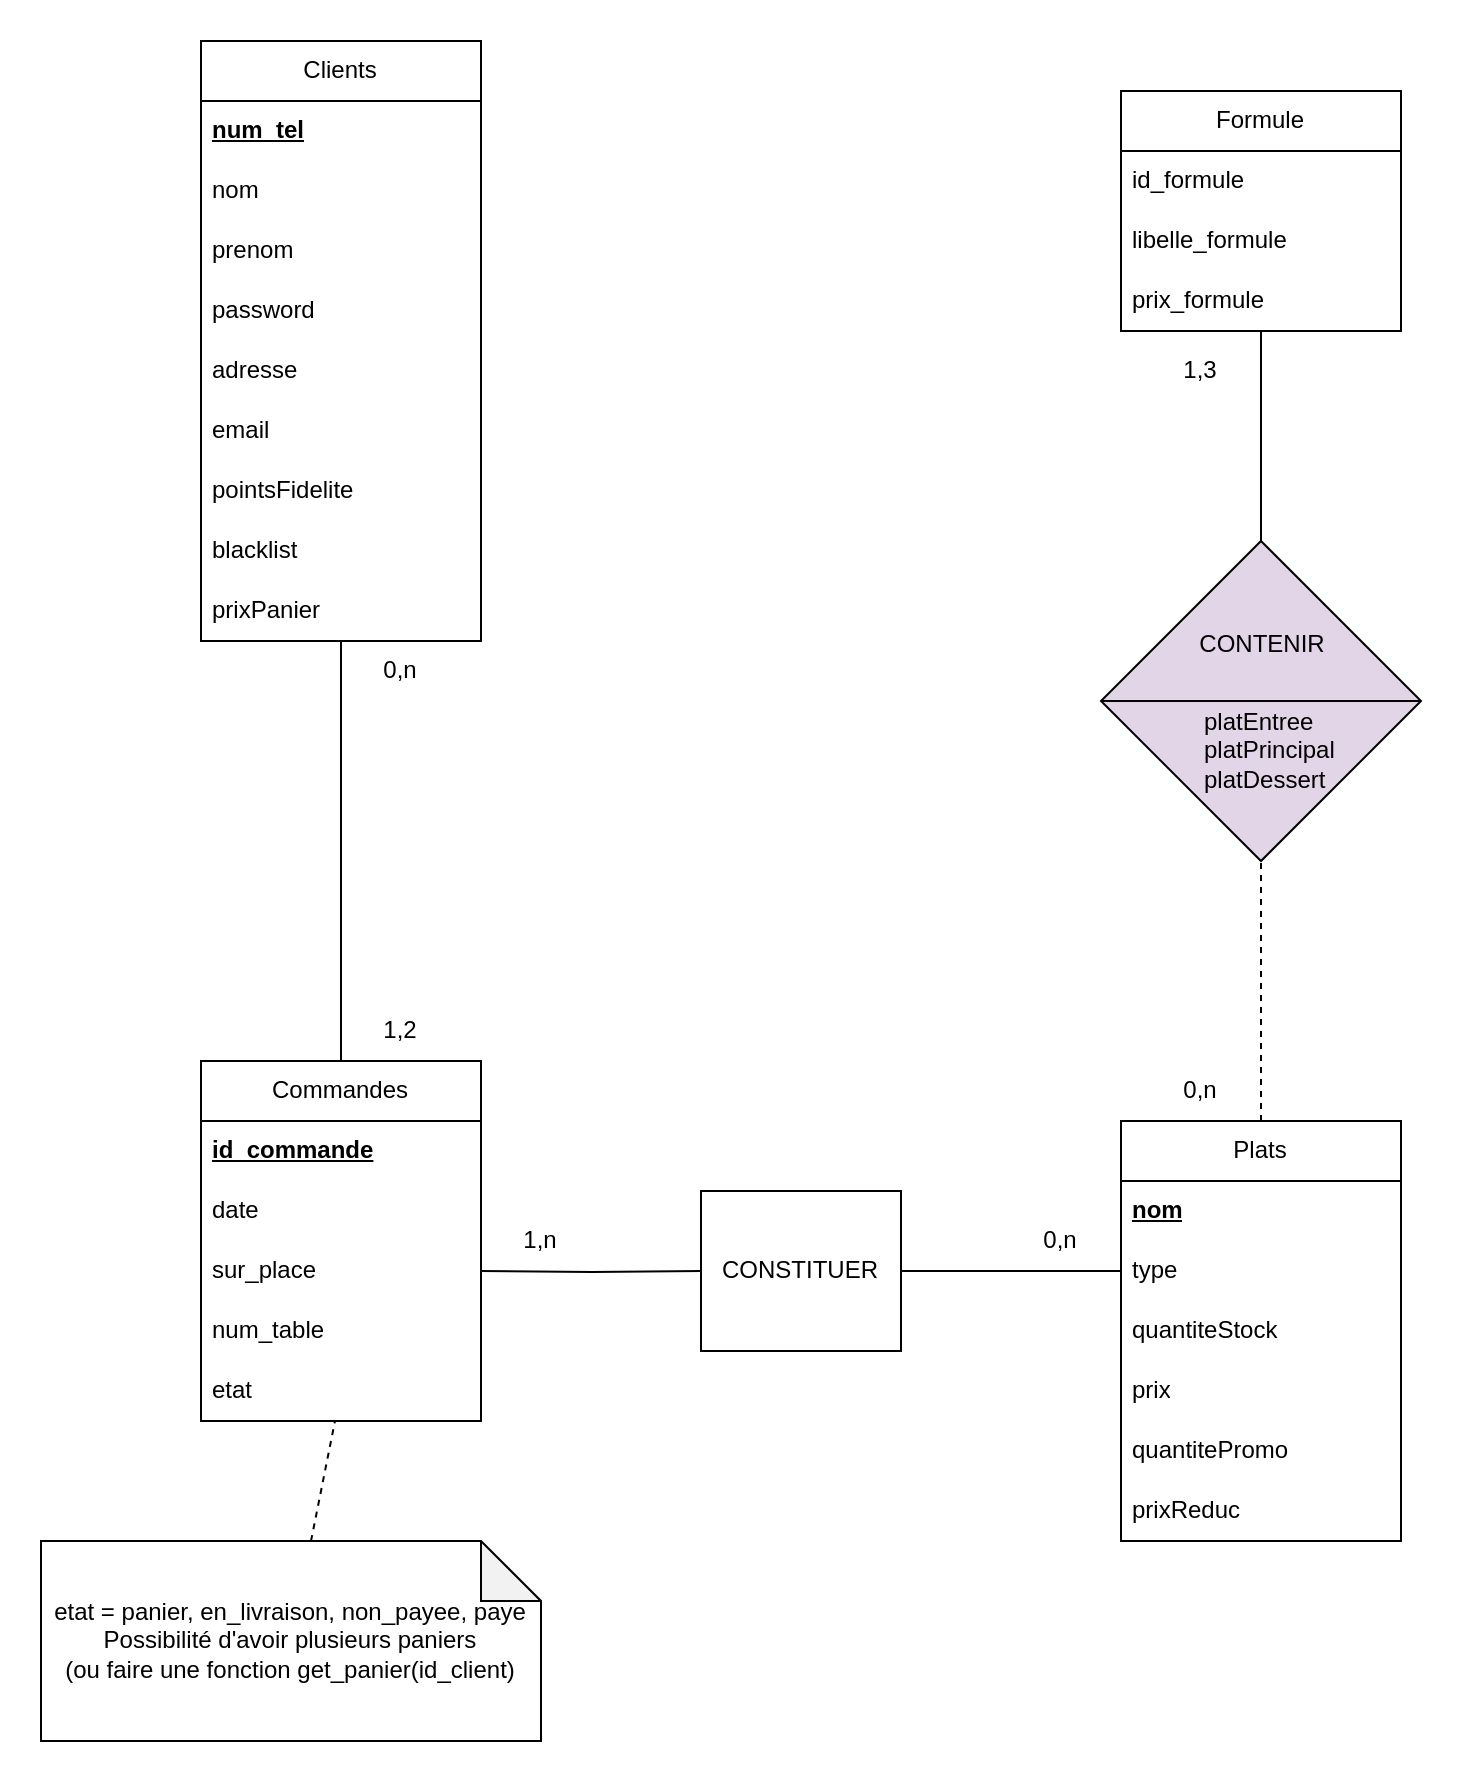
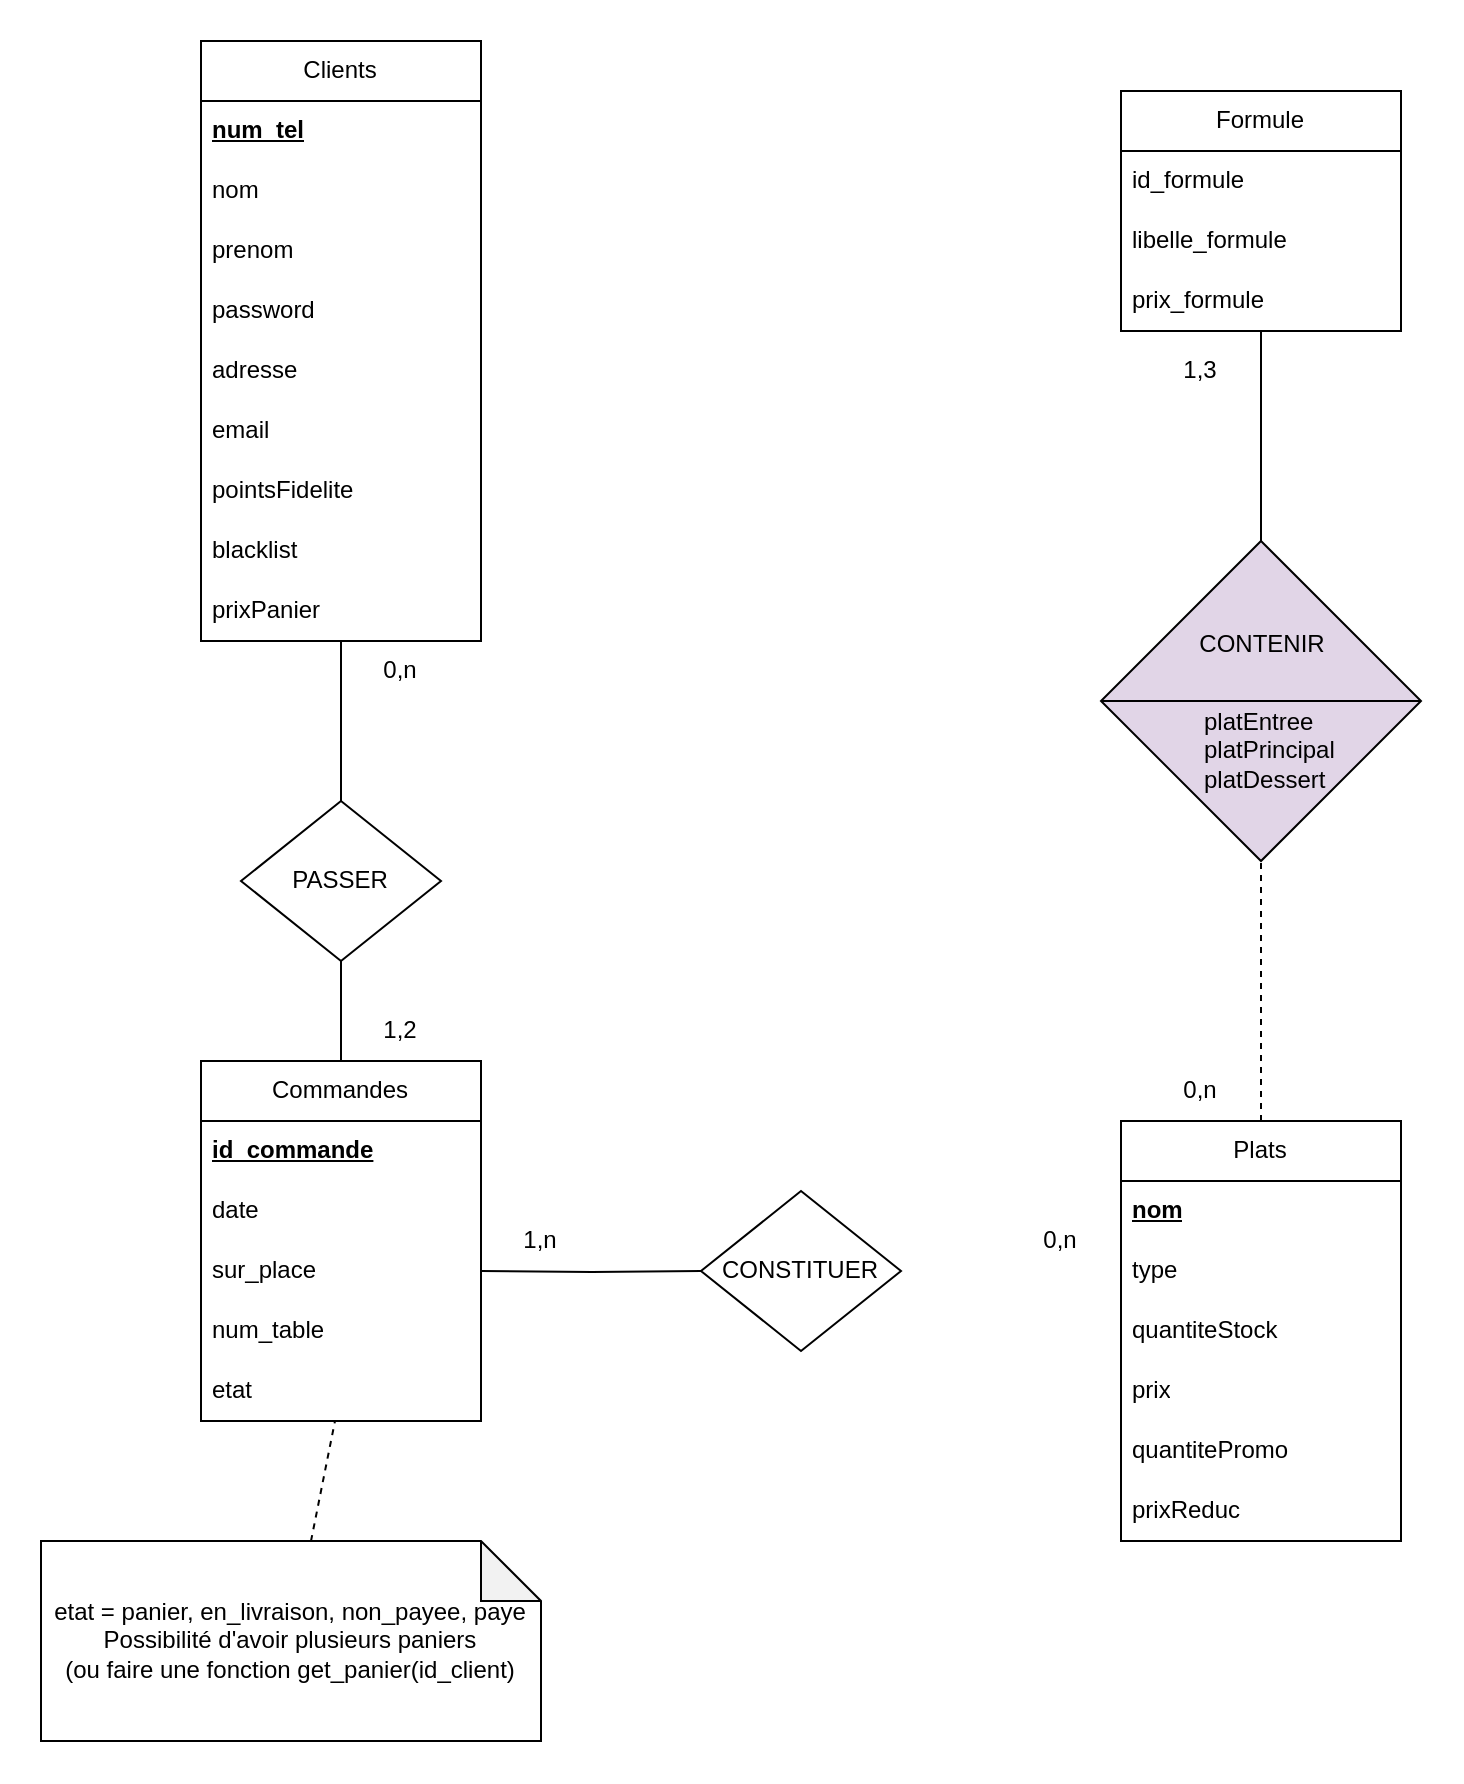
node "PASSER": added
node "CONSTITUER": shape rectangle -> diamond
edge "CONSTITUER" -- "type": removed
